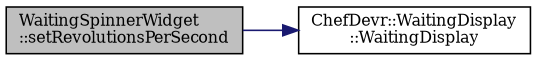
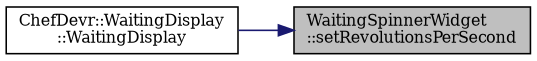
edge "WaitingSpinnerWidget ::setRevolutionsPerSecond" -> "ChefDevr::WaitingDisplay ::WaitingDisplay": reversed
